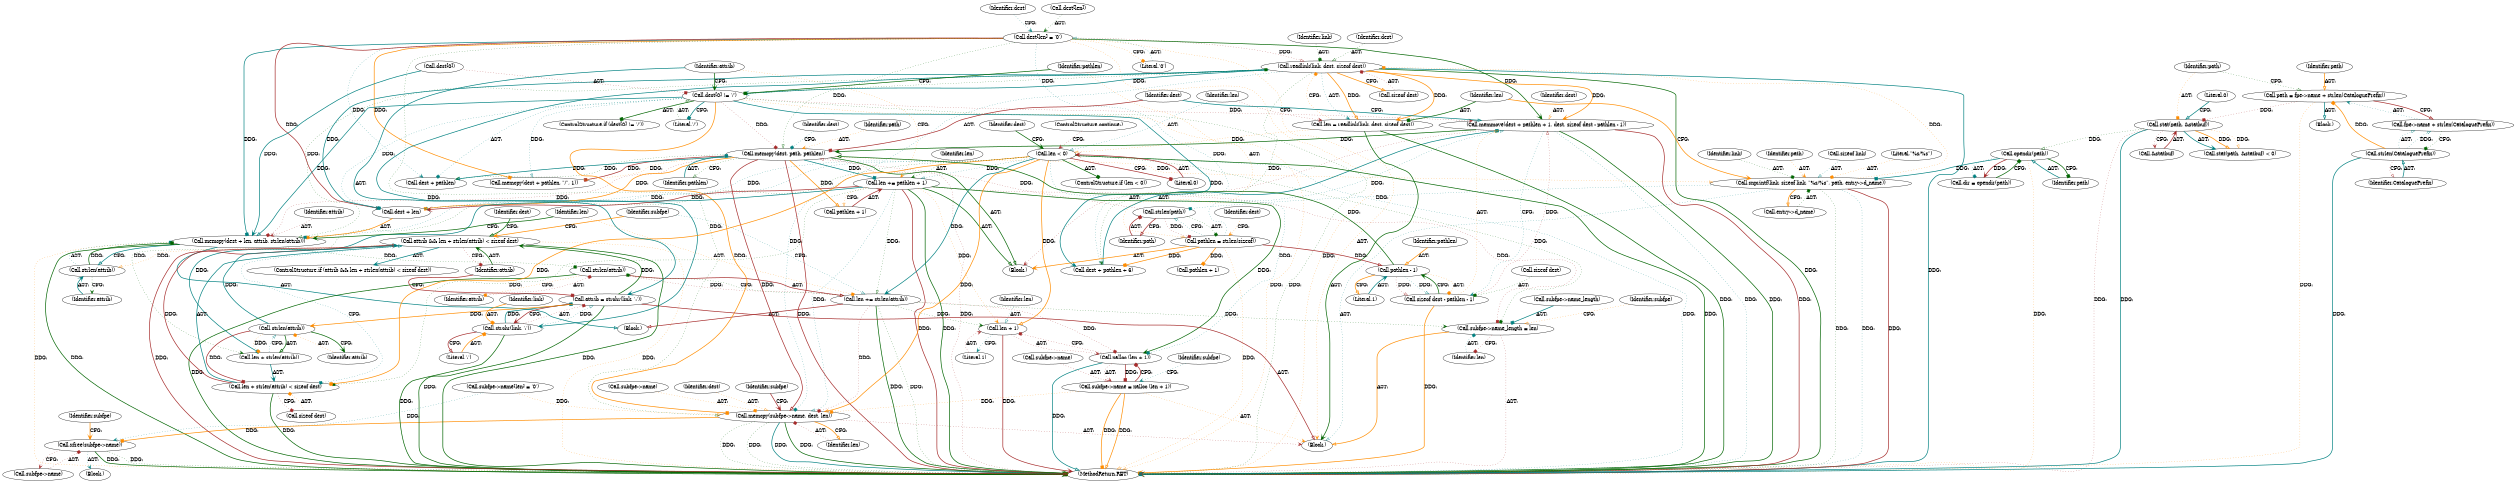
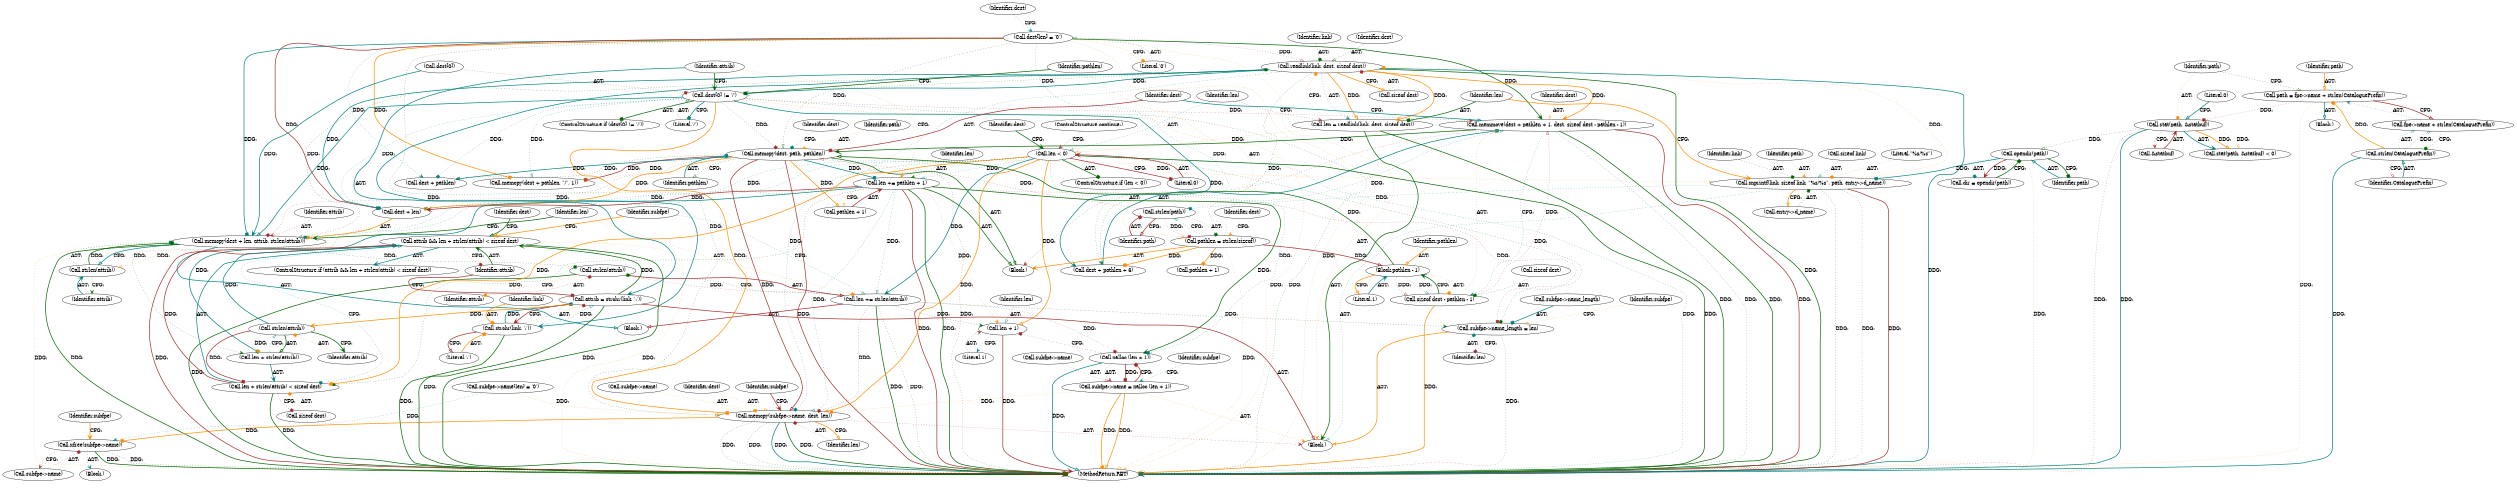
node "(Call,dest[len])": removed
edge "(Call,dest[0] != '/')" -> "(Call,dest + pathlen)": label "AST: " -> "DDG: "
edge "(Call,len += pathlen + 1)" -> "(Call,len += strlen(attrib))": color darkgreen -> teal
node "(Call,pathlen - 1)": label "(Call,pathlen - 1)" -> "(Block,pathlen - 1)"
edge "(Call,len + 1)" -> "(Call,xalloc (len + 1))": removed, label "AST:"
edge "(Call,subfpe->name_length = len)" -> "(MethodReturn,RET)": label "AST: " -> "DDG: "
